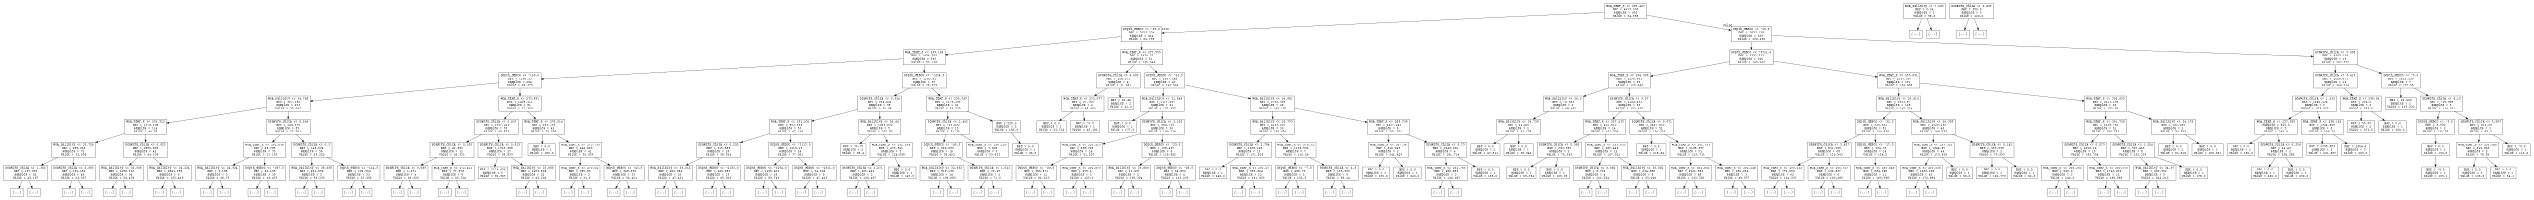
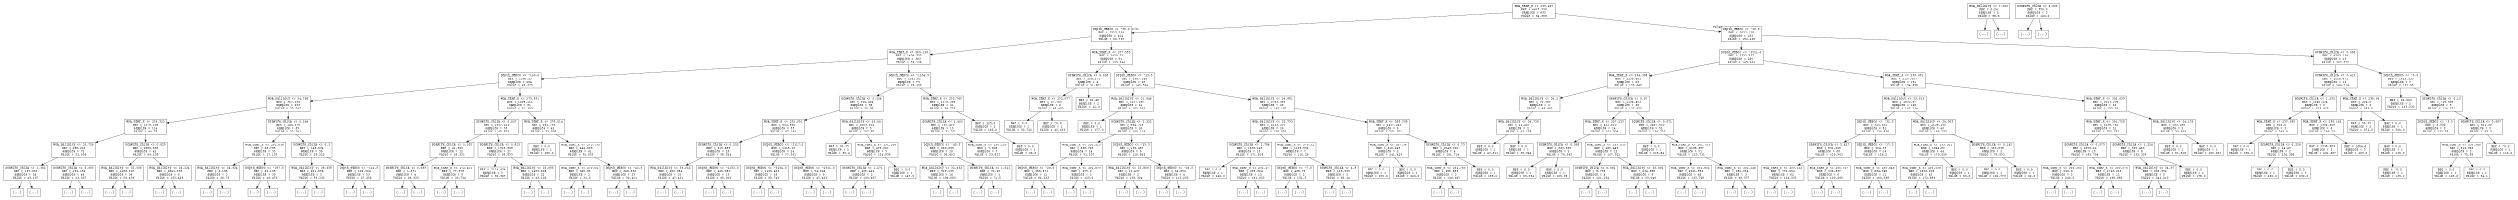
node "WOA_TEMP_K <= 297.695 samples = 625.0 samples = 3 value = 245.0": label "WOA_TEMP_K <= 297.695 samples = 625.0 samples = 3 value = 245.0" -> "WOA_TEMP_K <= 297.695 mse = 625.0 samples = 3 value = 245.0"
edge "Depth_GEBCO <= -5.5 mse = 6.502 samples = 2 value = 132.55" -> "mse = 0.0 samples = 1 value = 130.0": now "mse = 0.0 samples = 1 value = 300.0" -> "mse = 0.0 samples = 1 value = 130.0"
